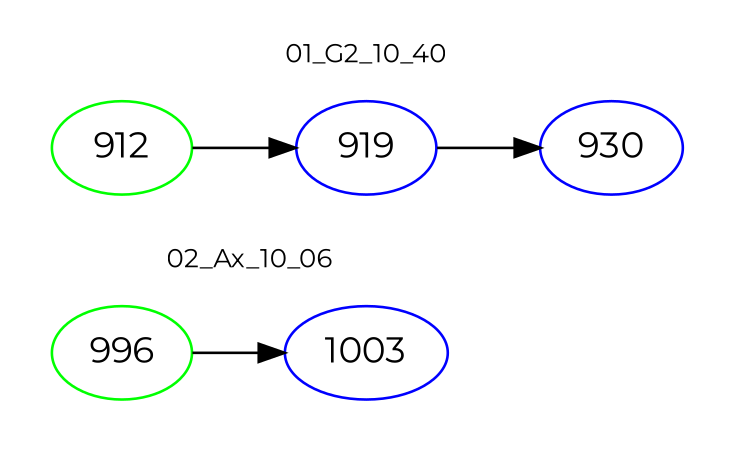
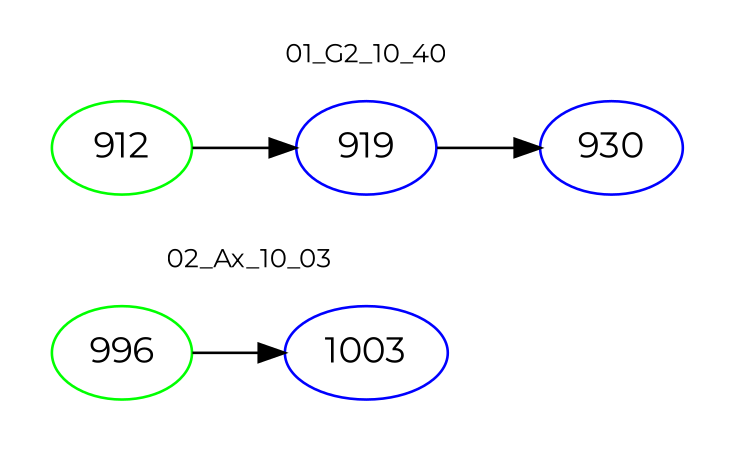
cluster "02_Ax_10_06": label "02_Ax_10_06" -> "02_Ax_10_03"
